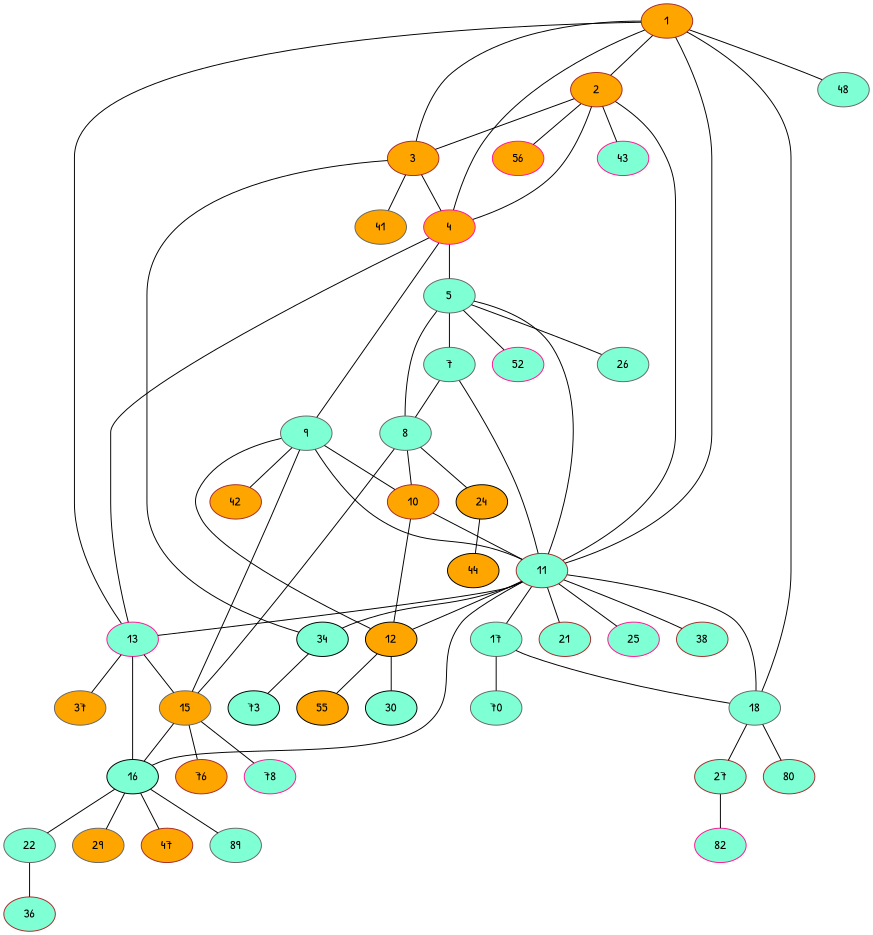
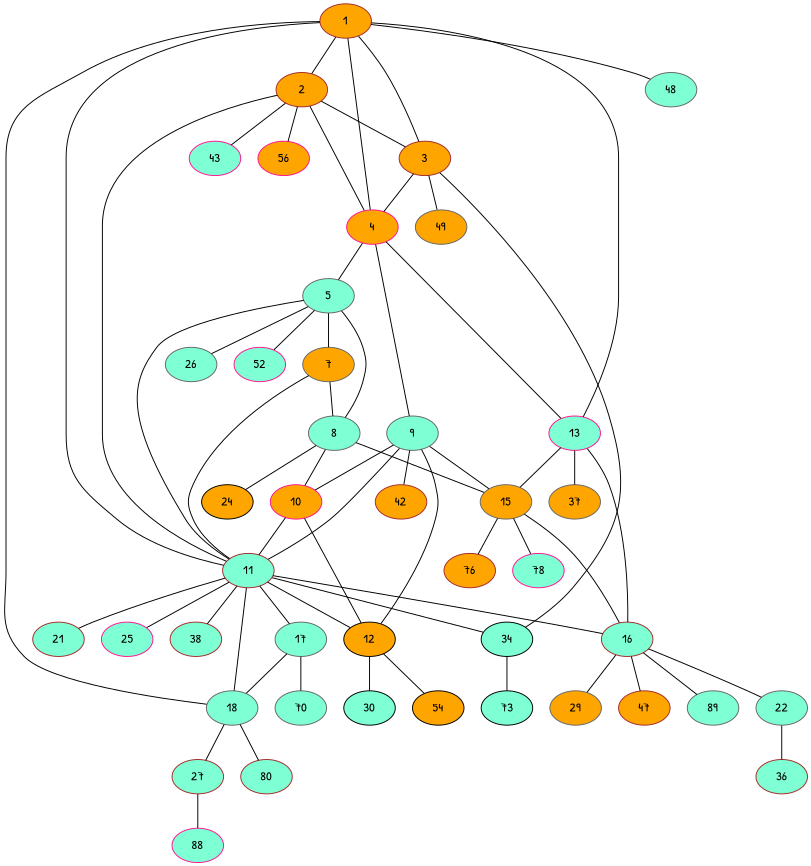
node "41": label "41" -> "49"
node "7": fillcolor aquamarine -> orange
node "10": color brown -> deeppink
node "44": removed
edge "11" -- "13": removed
node "55": label "55" -> "54"
node "16": color black -> brown
node "82": label "82" -> "88"
